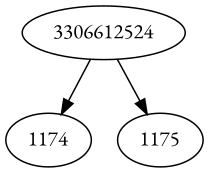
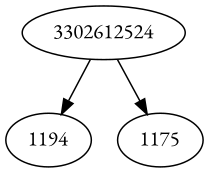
node "3306612524": label "3306612524" -> "3302612524"
node "1174": label "1174" -> "1194"
